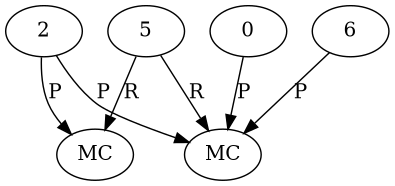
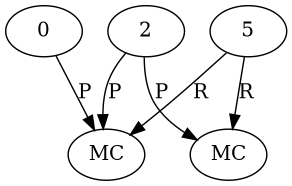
node "6": removed
